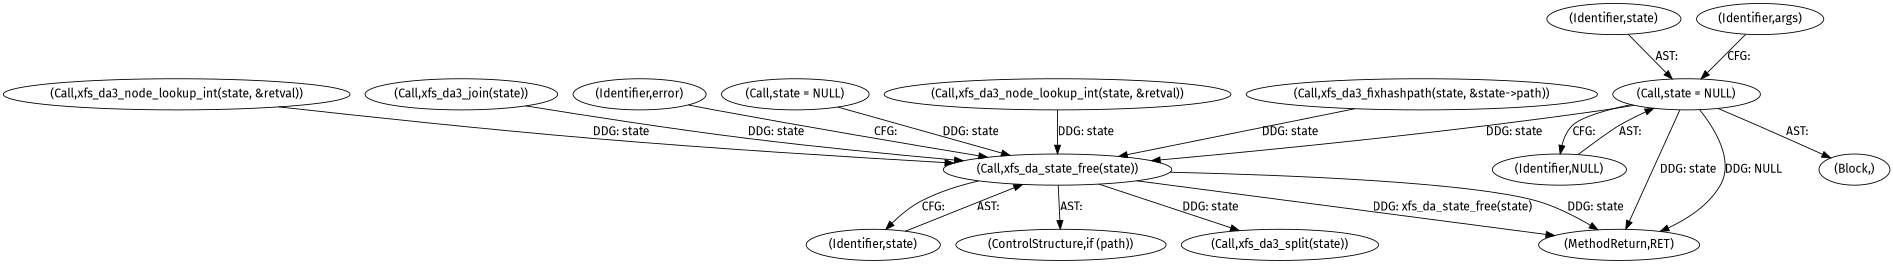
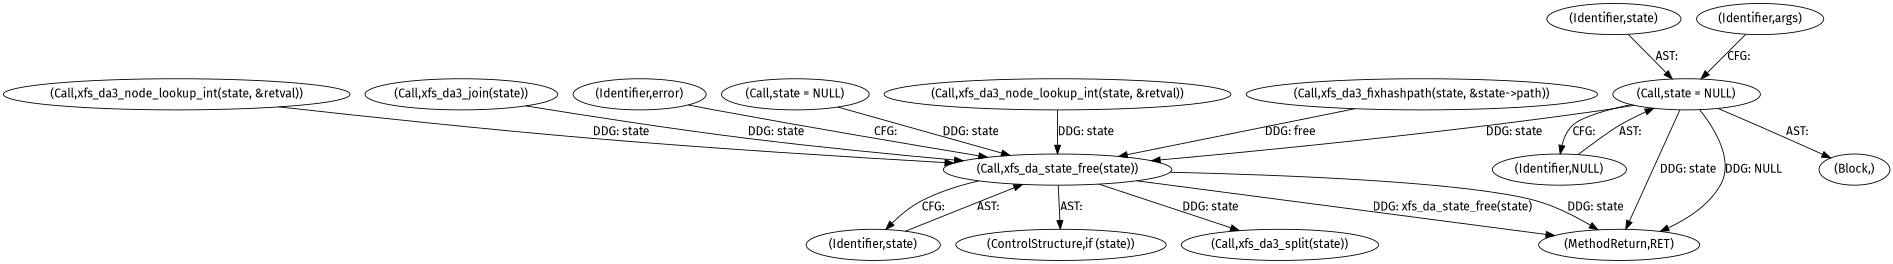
edge "(Call,xfs_da3_fixhashpath(state, &state->path))" -> "(Call,xfs_da_state_free(state))": label "DDG: state" -> "DDG: free"
node "(ControlStructure,if (path))": label "(ControlStructure,if (path))" -> "(ControlStructure,if (state))"
